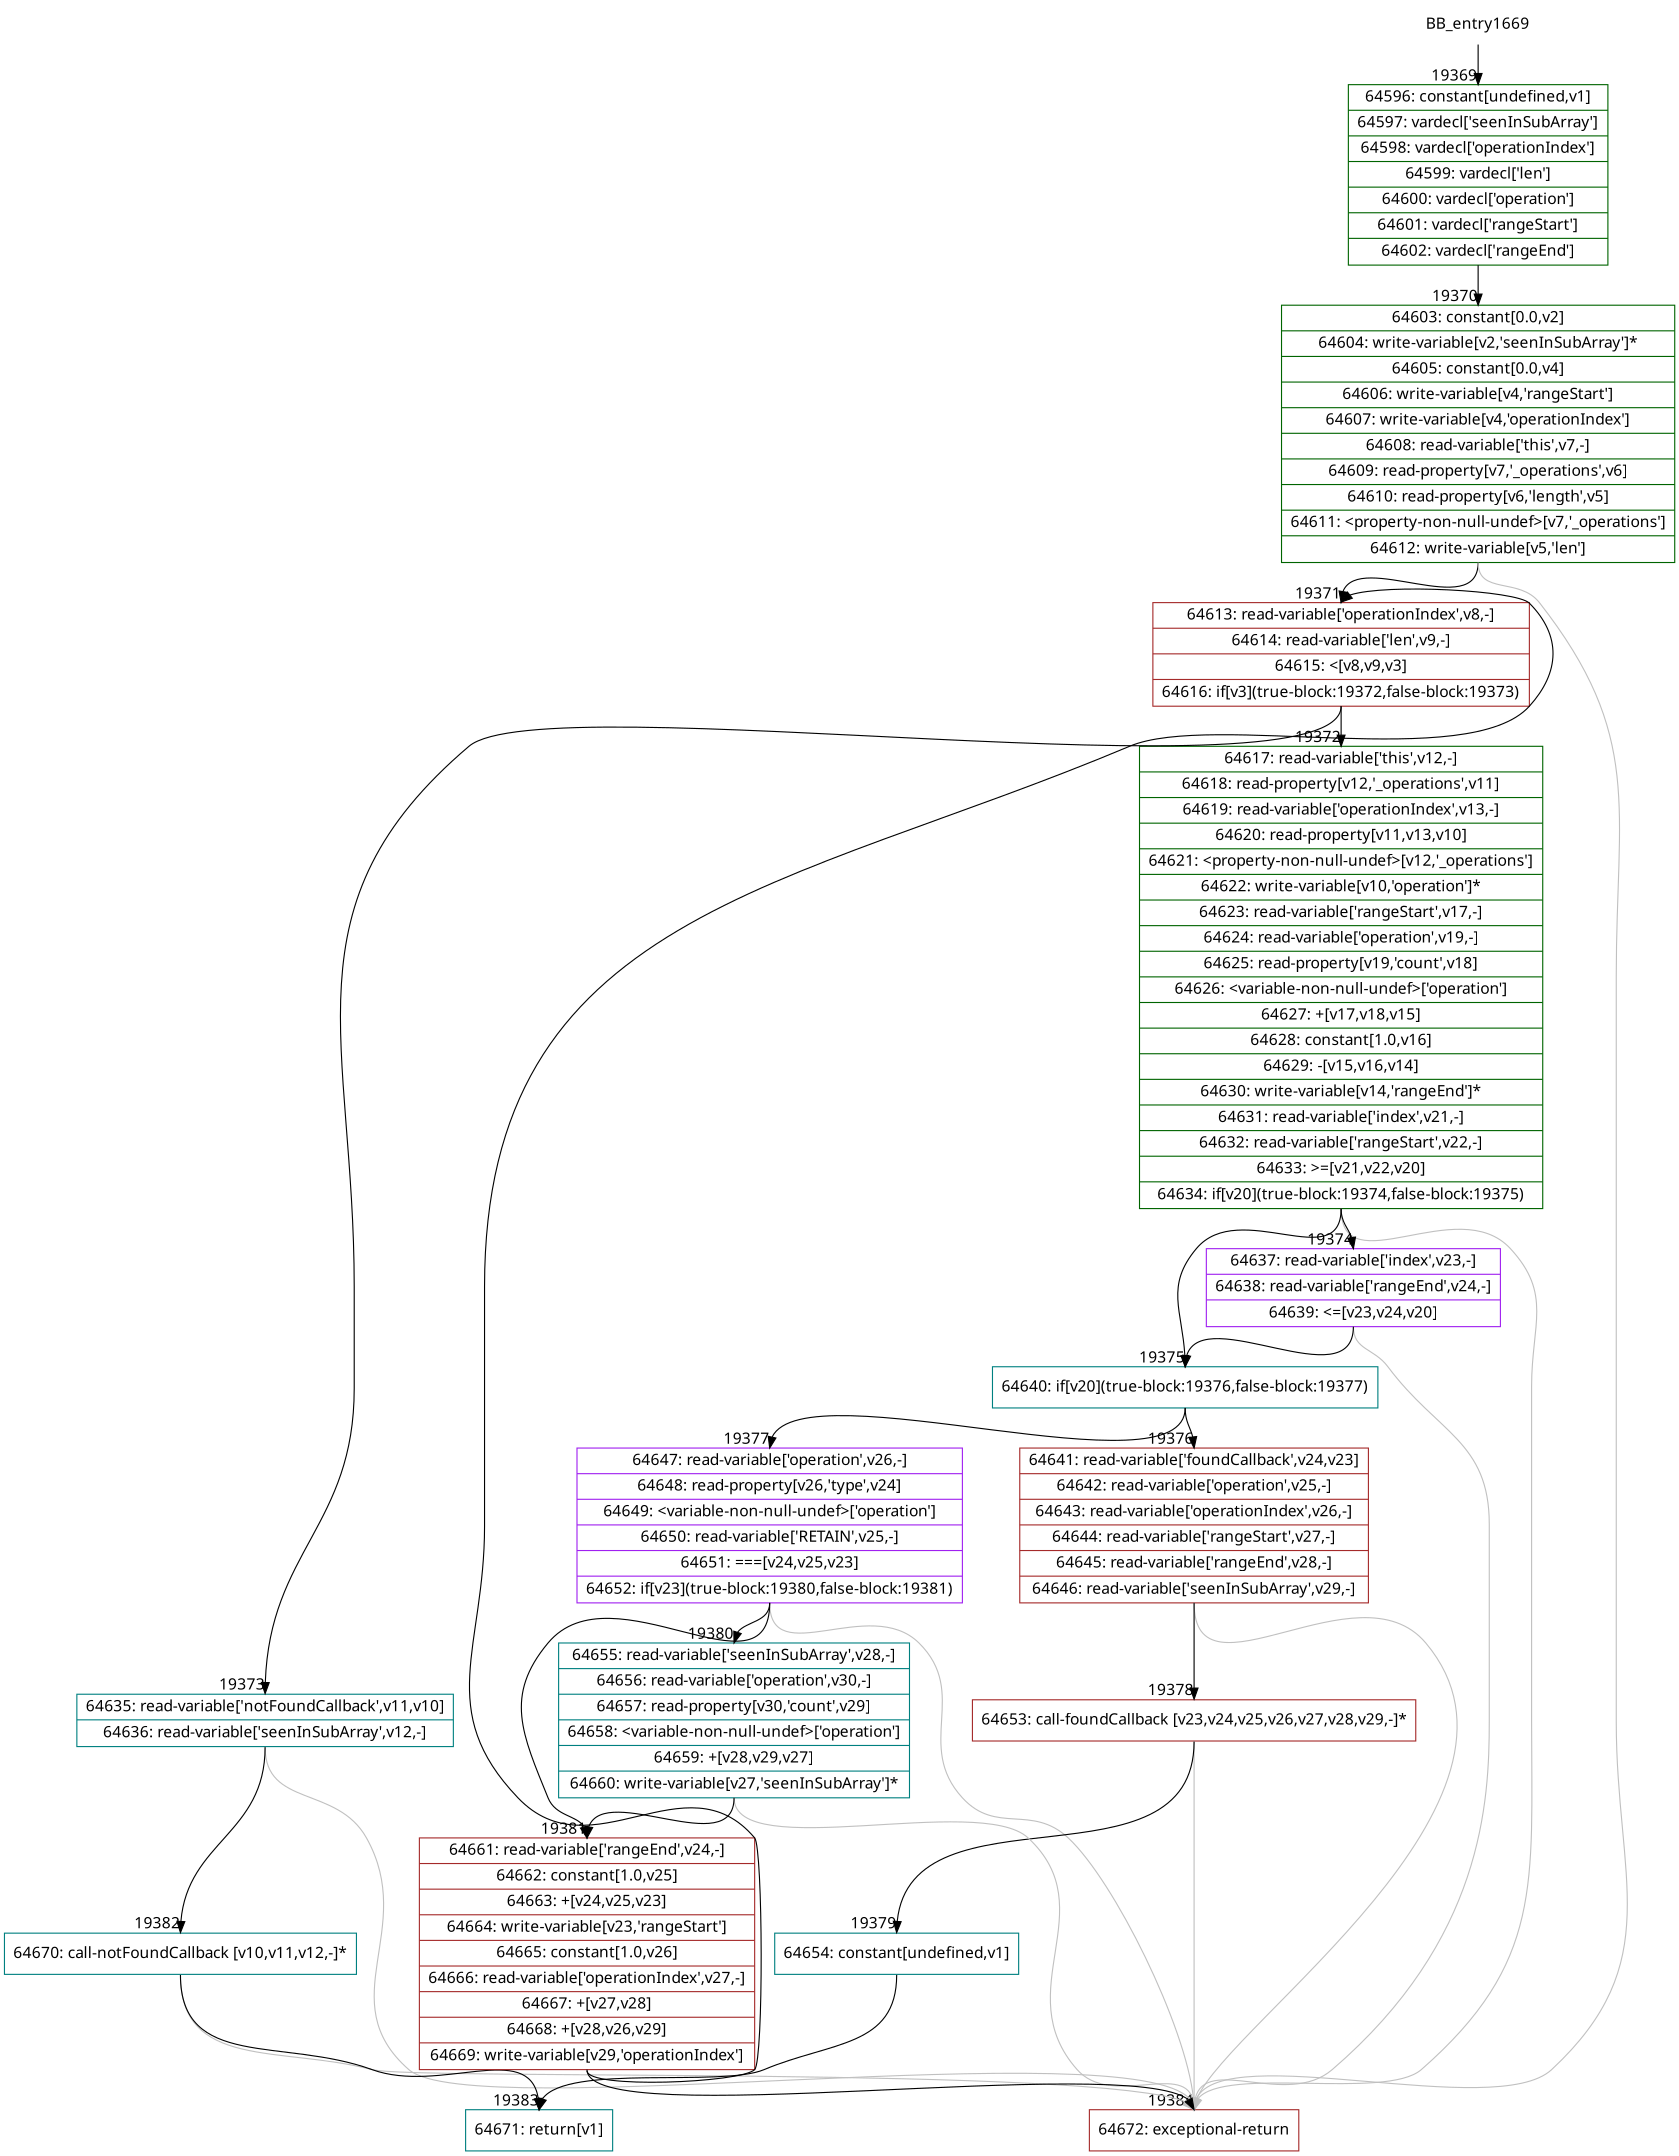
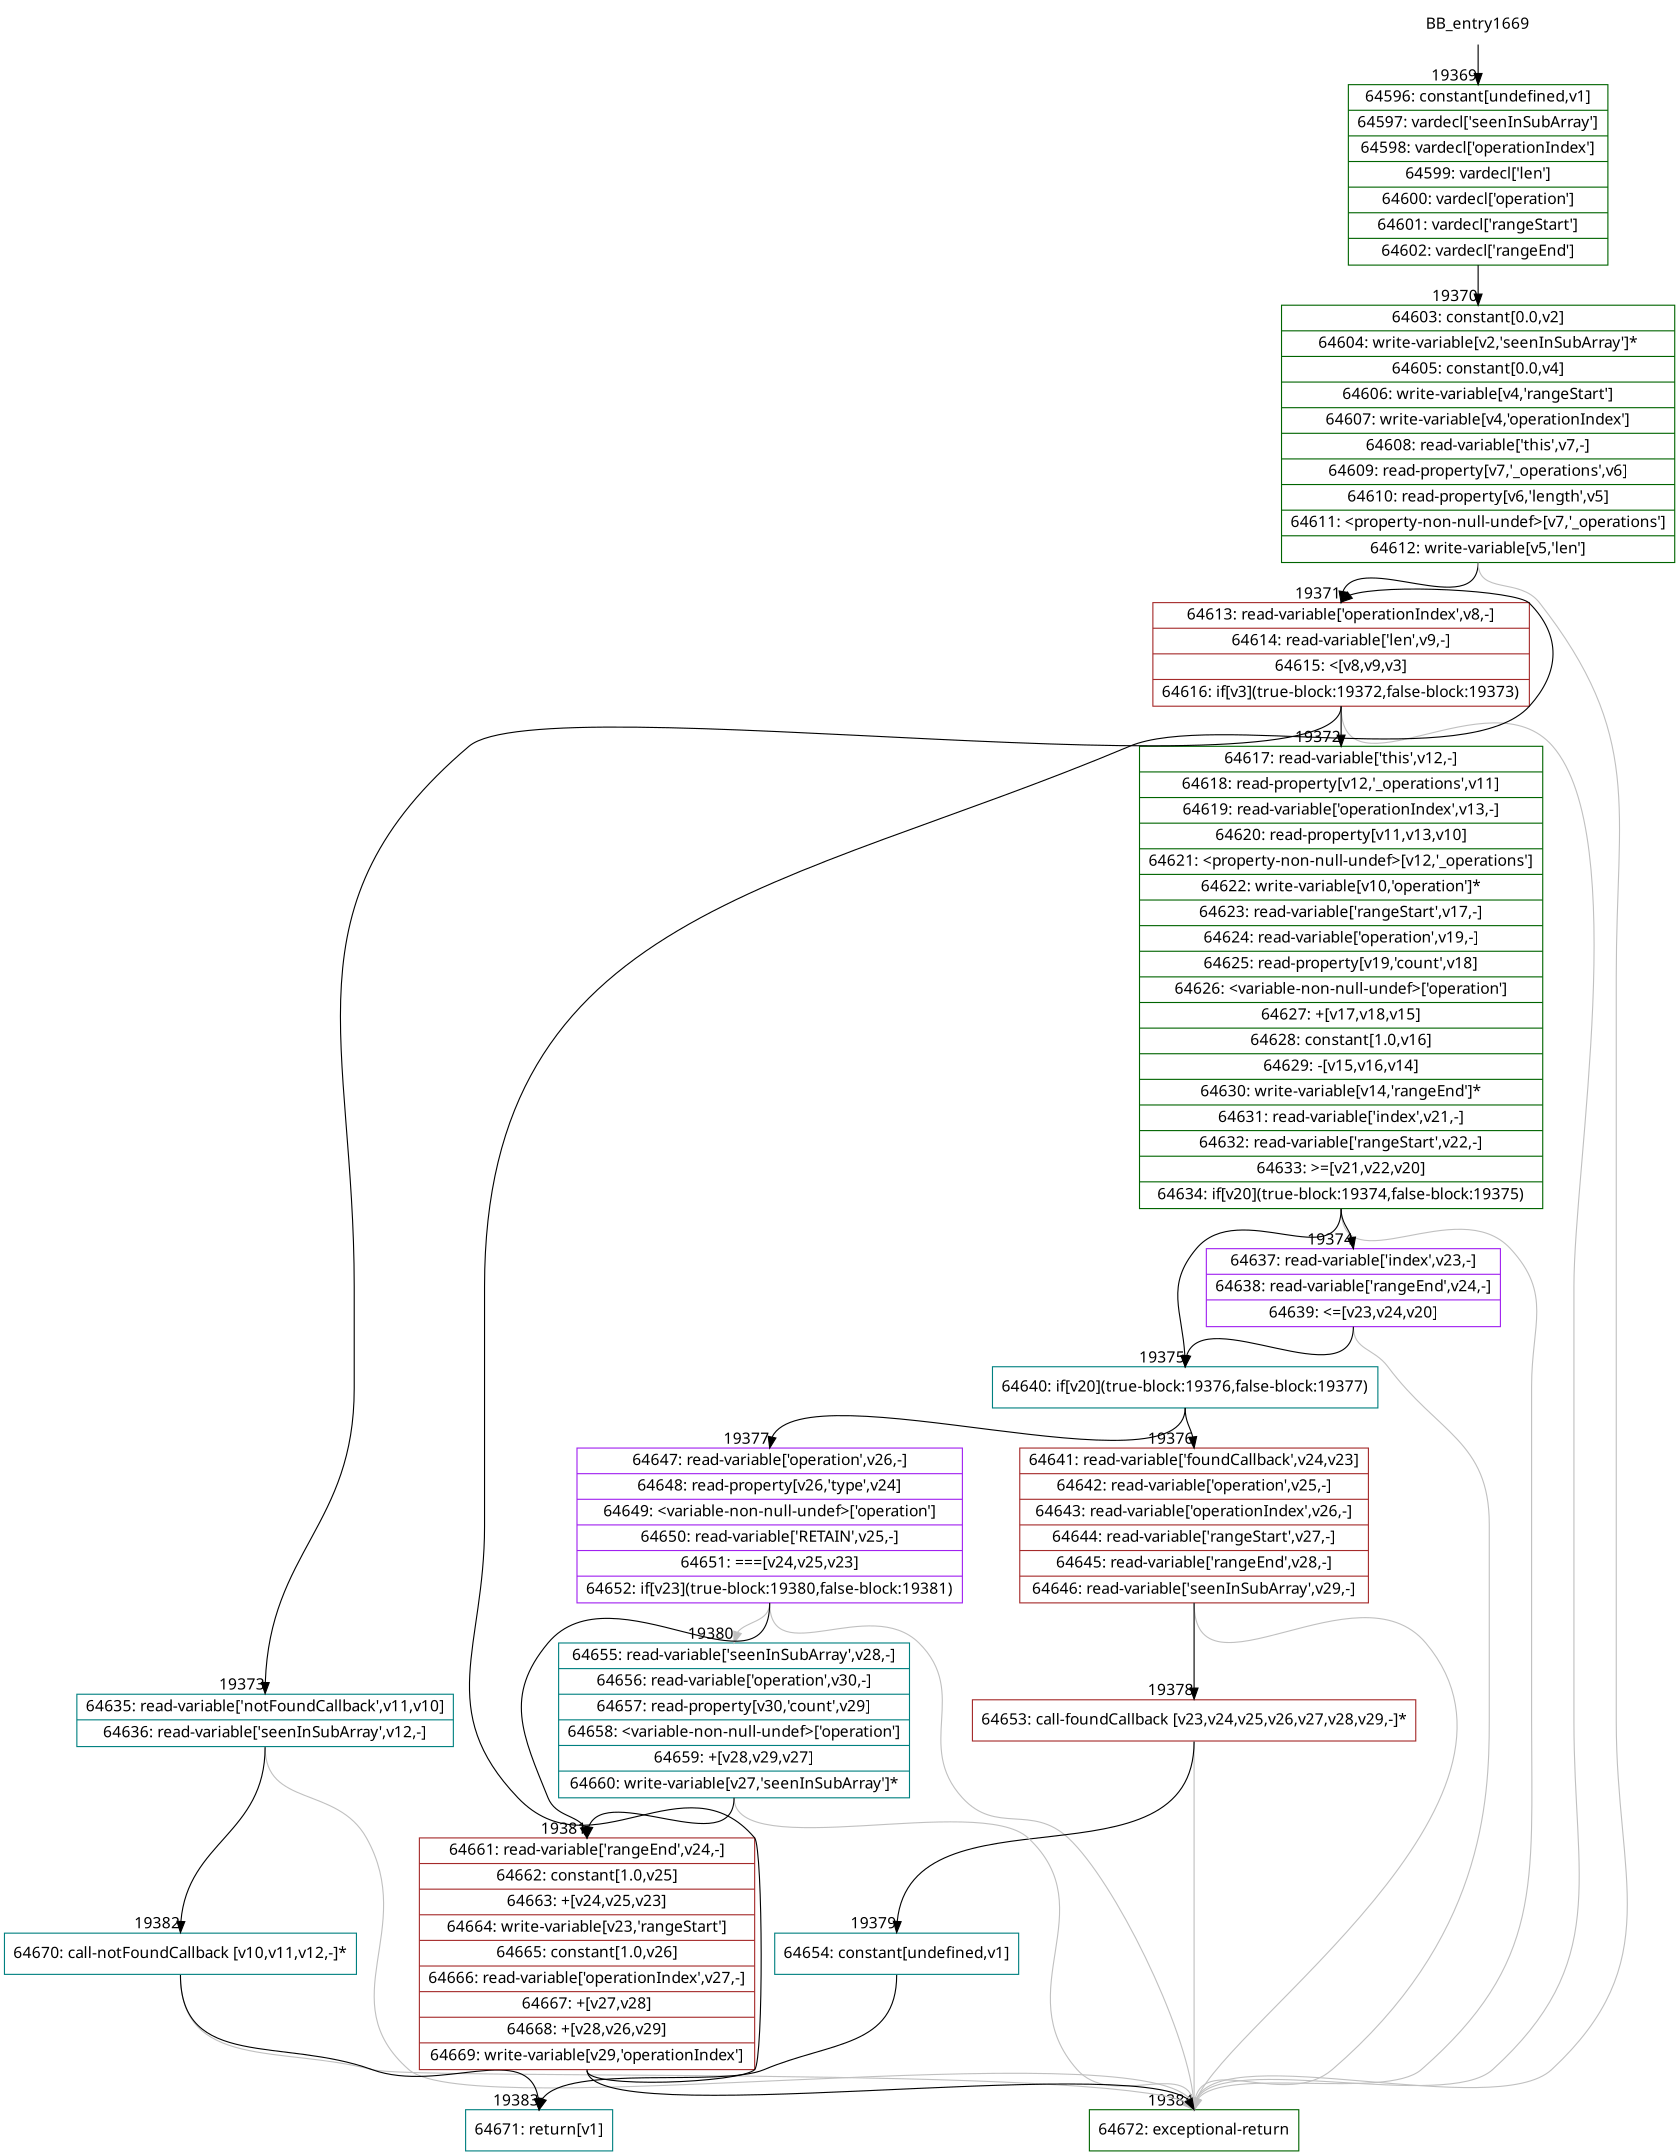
edge "64613: read-variable['operationIndex',v8,-]" -> "64672: exceptional-return": added
edge "64647: read-variable['operation',v26,-]" -> "64655: read-variable['seenInSubArray',v28,-]": color black -> gray
node "64672: exceptional-return": color brown -> darkgreen
